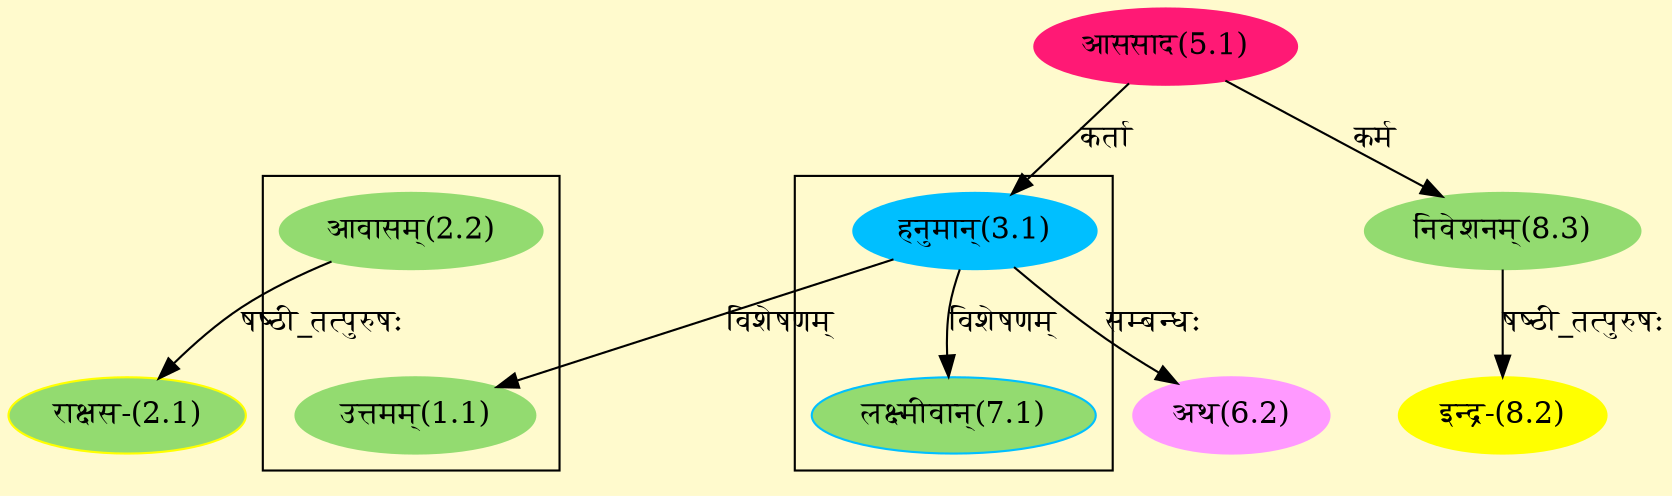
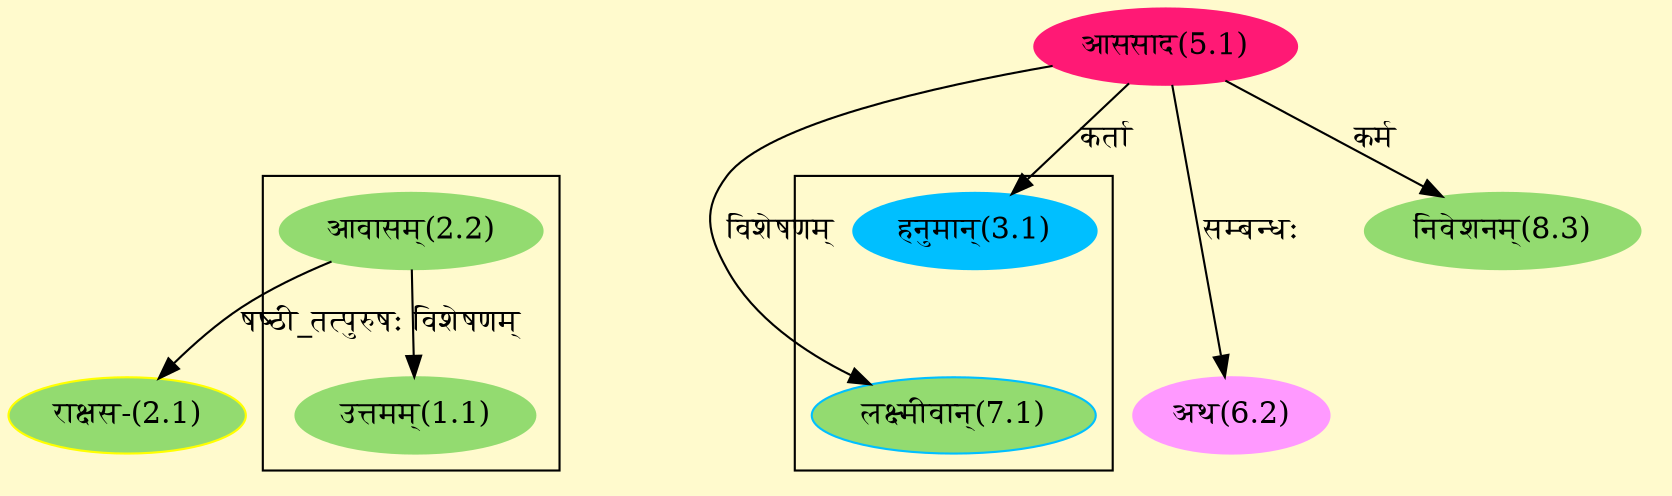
edge "हनुमान्(3.1)" -> "लक्ष्मीवान्(7.1)": now "आससाद(5.1)" -> "लक्ष्मीवान्(7.1)"
edge "हनुमान्(3.1)" -> "उत्तमम्(1.1)": now "आवासम्(2.2)" -> "उत्तमम्(1.1)"
edge "हनुमान्(3.1)" -> "अथ(6.2)": now "आससाद(5.1)" -> "अथ(6.2)"
node "इन्द्र-(8.2)": removed
